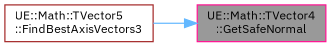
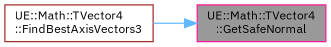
node "UE::Math::TVector5 ::FindBestAxisVectors3": label "UE::Math::TVector5 ::FindBestAxisVectors3" -> "UE::Math::TVector4 ::FindBestAxisVectors3"
